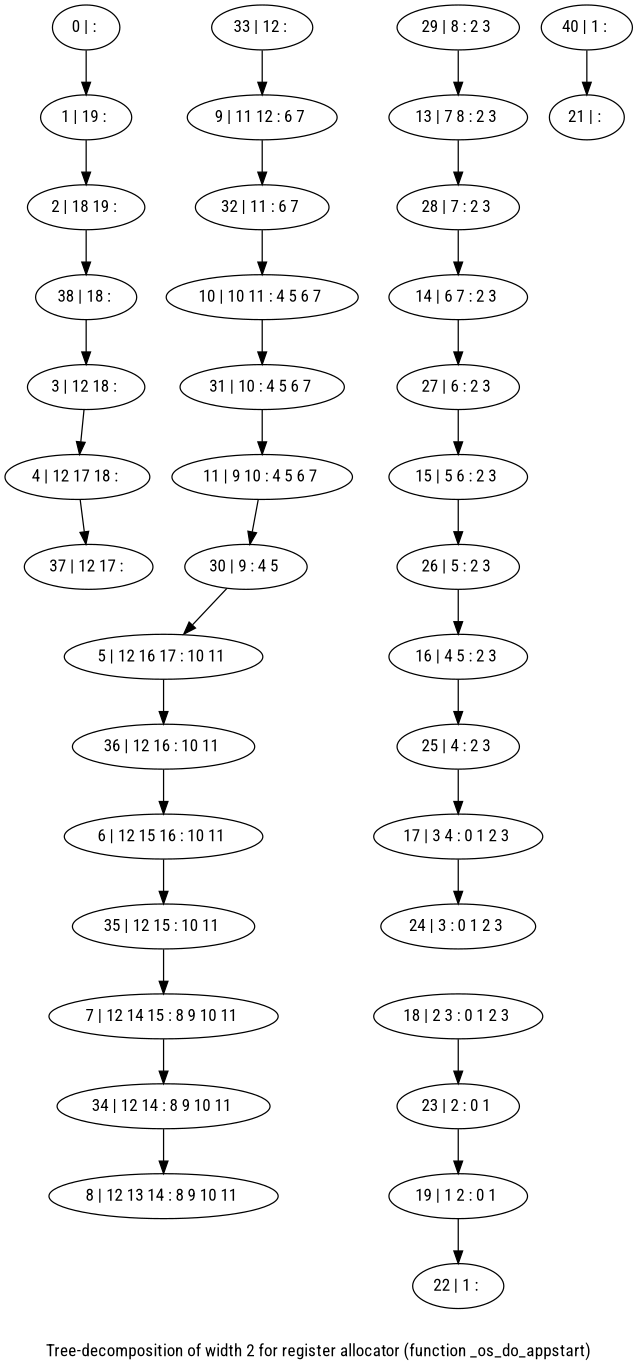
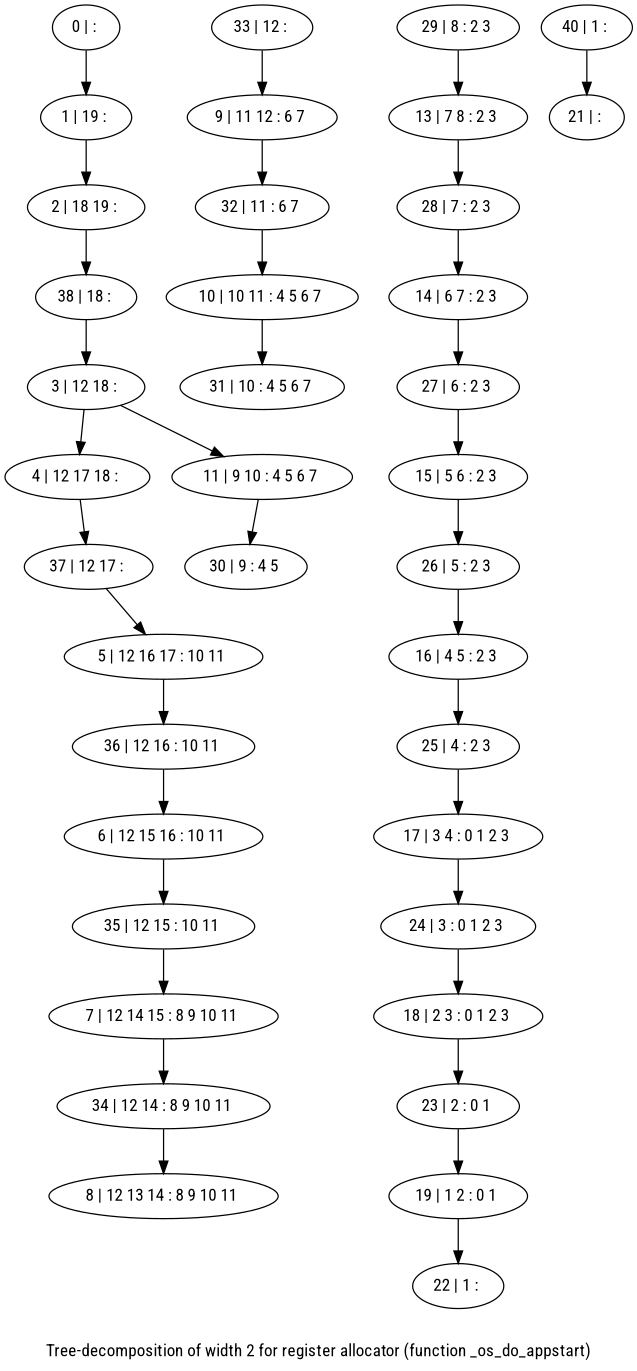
edge "31 | 10 : 4 5 6 7" -> "11 | 9 10 : 4 5 6 7": now "3 | 12 18 :" -> "11 | 9 10 : 4 5 6 7"
edge "30 | 9 : 4 5" -> "5 | 12 16 17 : 10 11": now "37 | 12 17 :" -> "5 | 12 16 17 : 10 11"
edge "24 | 3 : 0 1 2 3" -> "18 | 2 3 : 0 1 2 3": added
